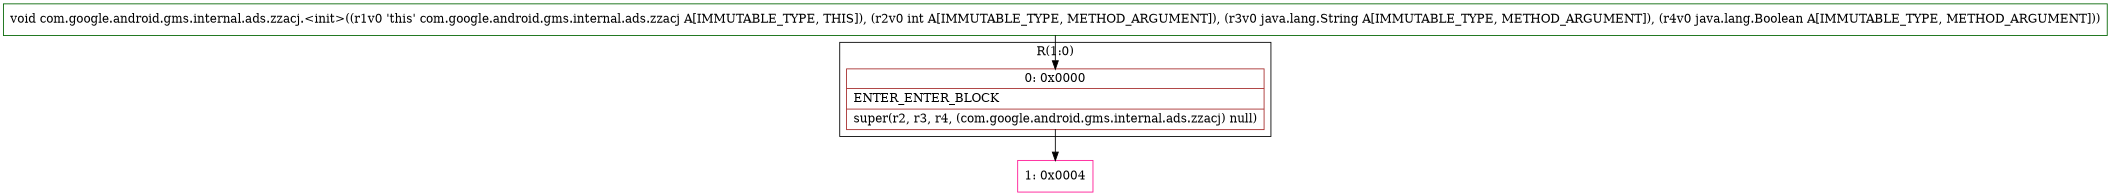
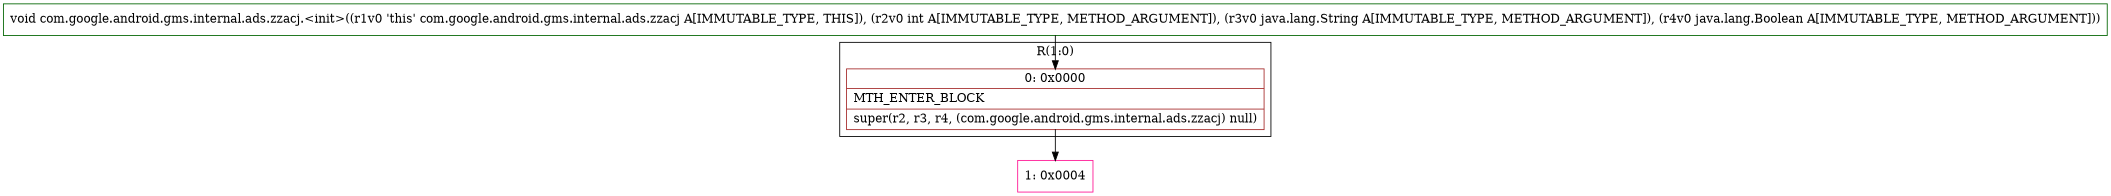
node "0: 0x0000": text "ENTER_ENTER_BLOCK" -> "MTH_ENTER_BLOCK"
